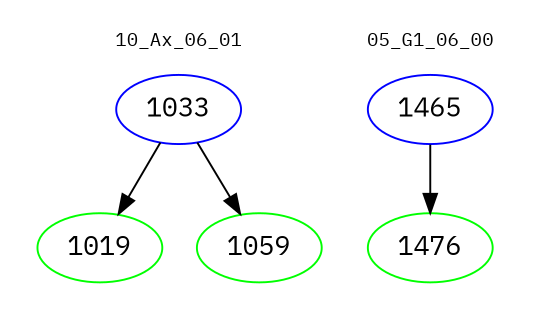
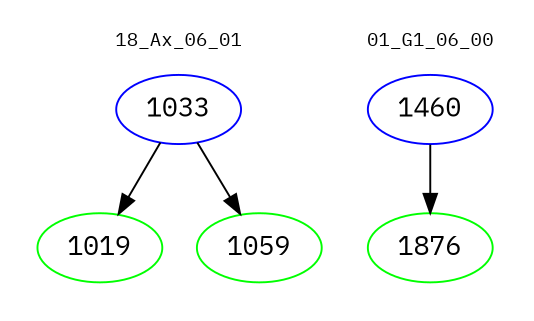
cluster "10_Ax_06_01": label "10_Ax_06_01" -> "18_Ax_06_01"
cluster "05_G1_06_00": label "05_G1_06_00" -> "01_G1_06_00"
node "1465": label "1465" -> "1460"
node "1476": label "1476" -> "1876"
